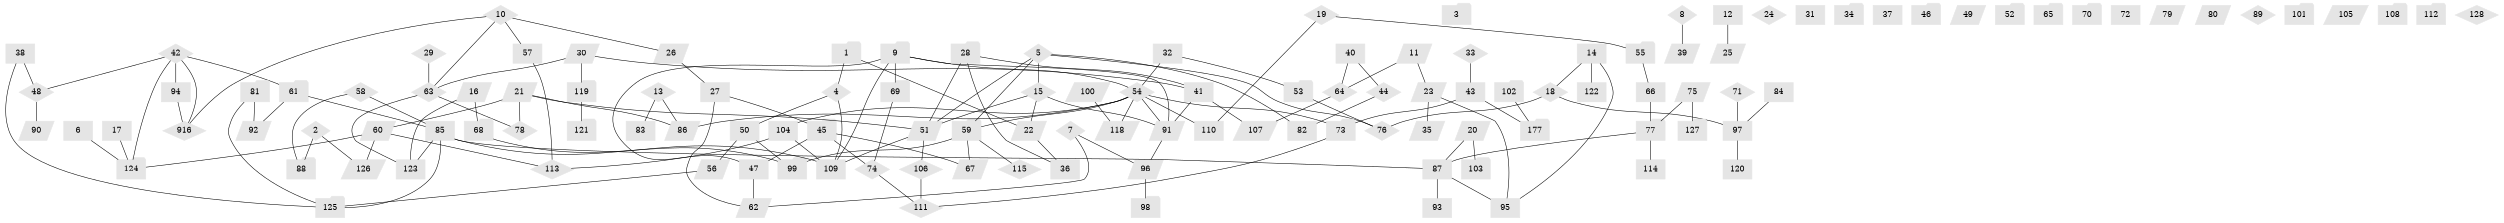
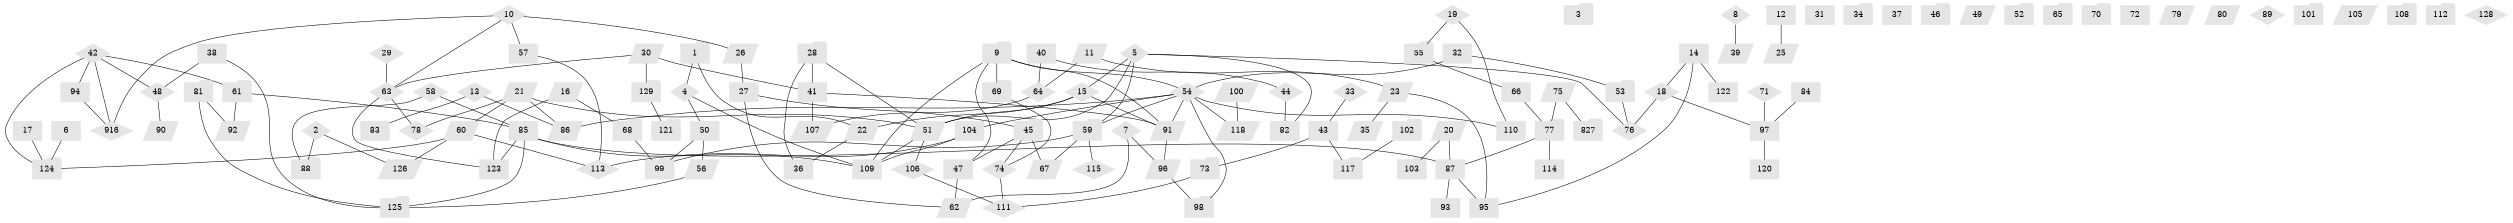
node "24": removed
node "119": label "119" -> "129"
edge "54" -- "73": now "54" -- "98"
node "177": label "177" -> "117"
node "127": label "127" -> "827"
